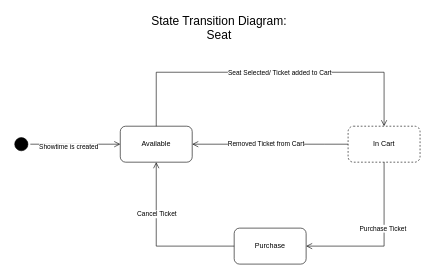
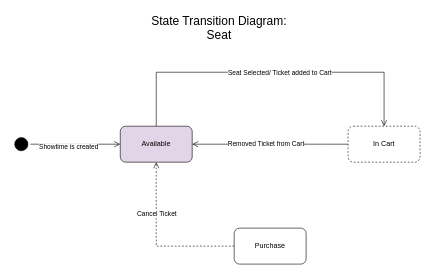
node "Available": fillcolor #ffffff -> #e1d5e7
edge "Purchase" -> "Available": style solid -> dashed
edge "In Cart" -> "Purchase": removed, label "Purchase Ticket"
